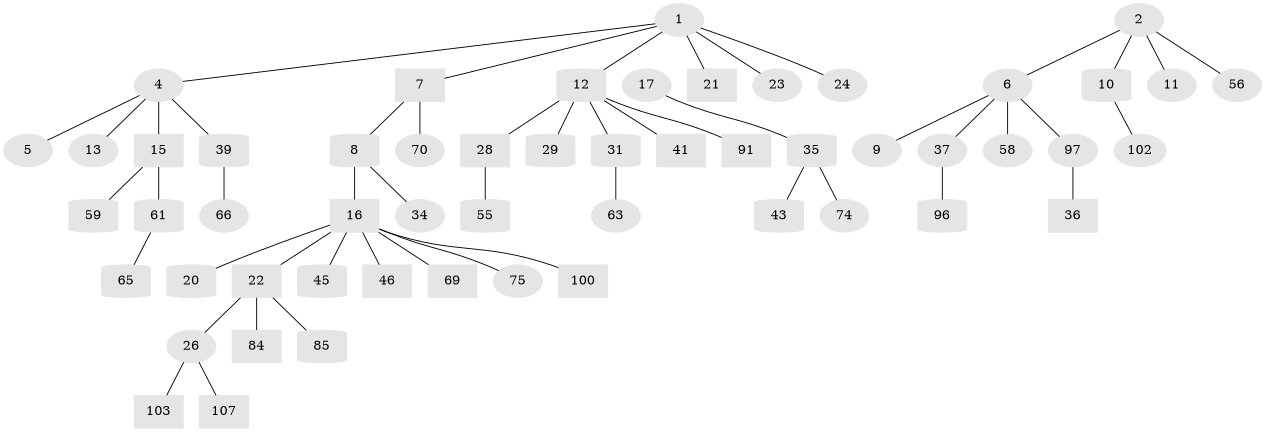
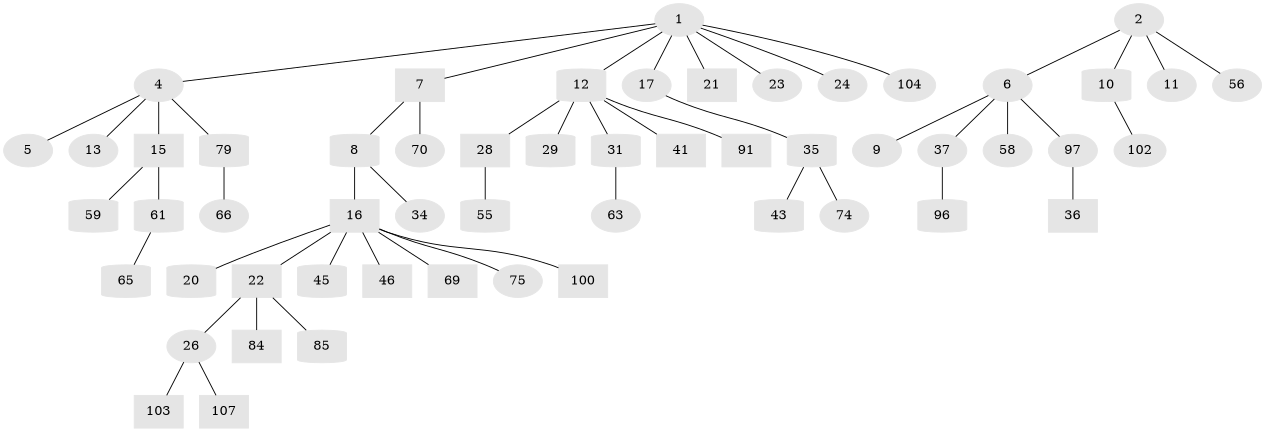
edge "1" -- "17": added
node "104": added
node "39": label "39" -> "79"
